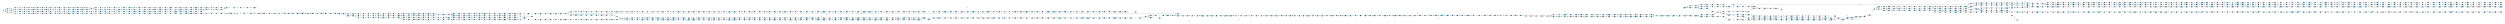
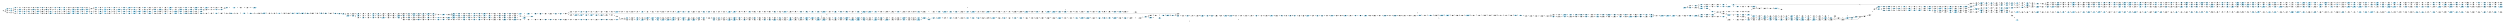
node "S856": removed
